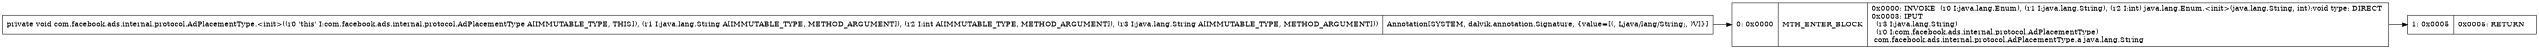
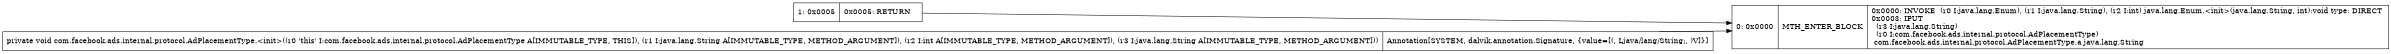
edge "0: 0x0000" -> "1: 0x0005": reversed
